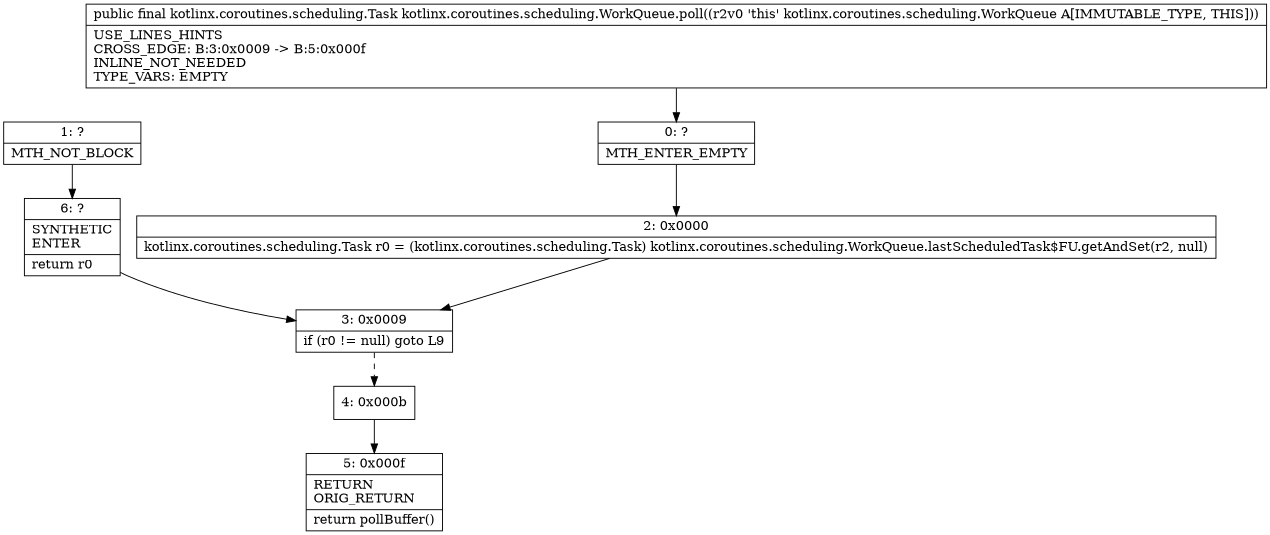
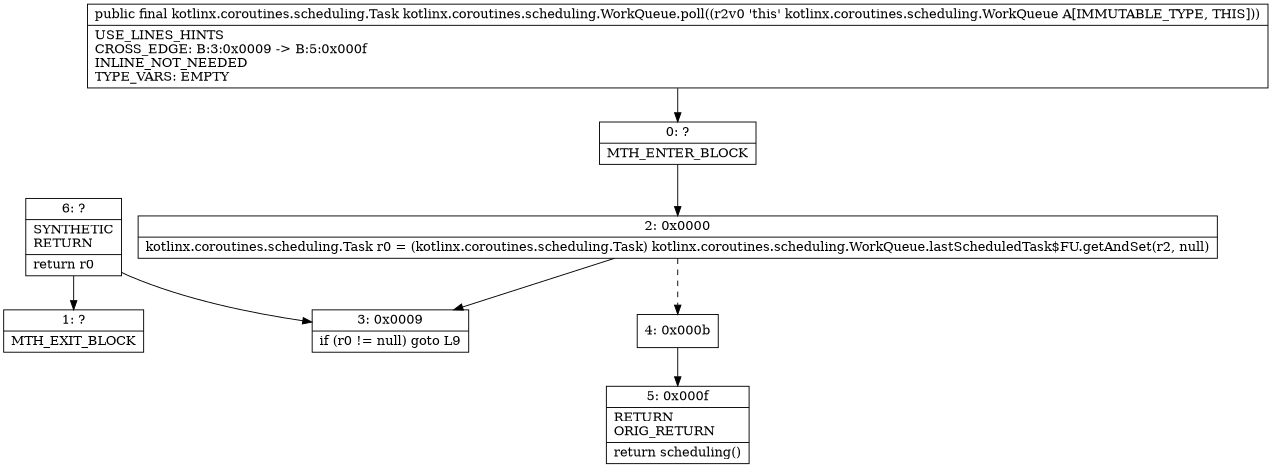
node "1: ?": text "MTH_NOT_BLOCK" -> "MTH_EXIT_BLOCK"
node "0: ?": text "MTH_ENTER_EMPTY" -> "MTH_ENTER_BLOCK"
edge "1: ?" -> "6: ?": reversed
node "6: ?": text "ENTER" -> "RETURN"
edge "3: 0x0009" -> "4: 0x000b": now "2: 0x0000" -> "4: 0x000b"
node "5: 0x000f": text "return pollBuffer()" -> "return scheduling()"
